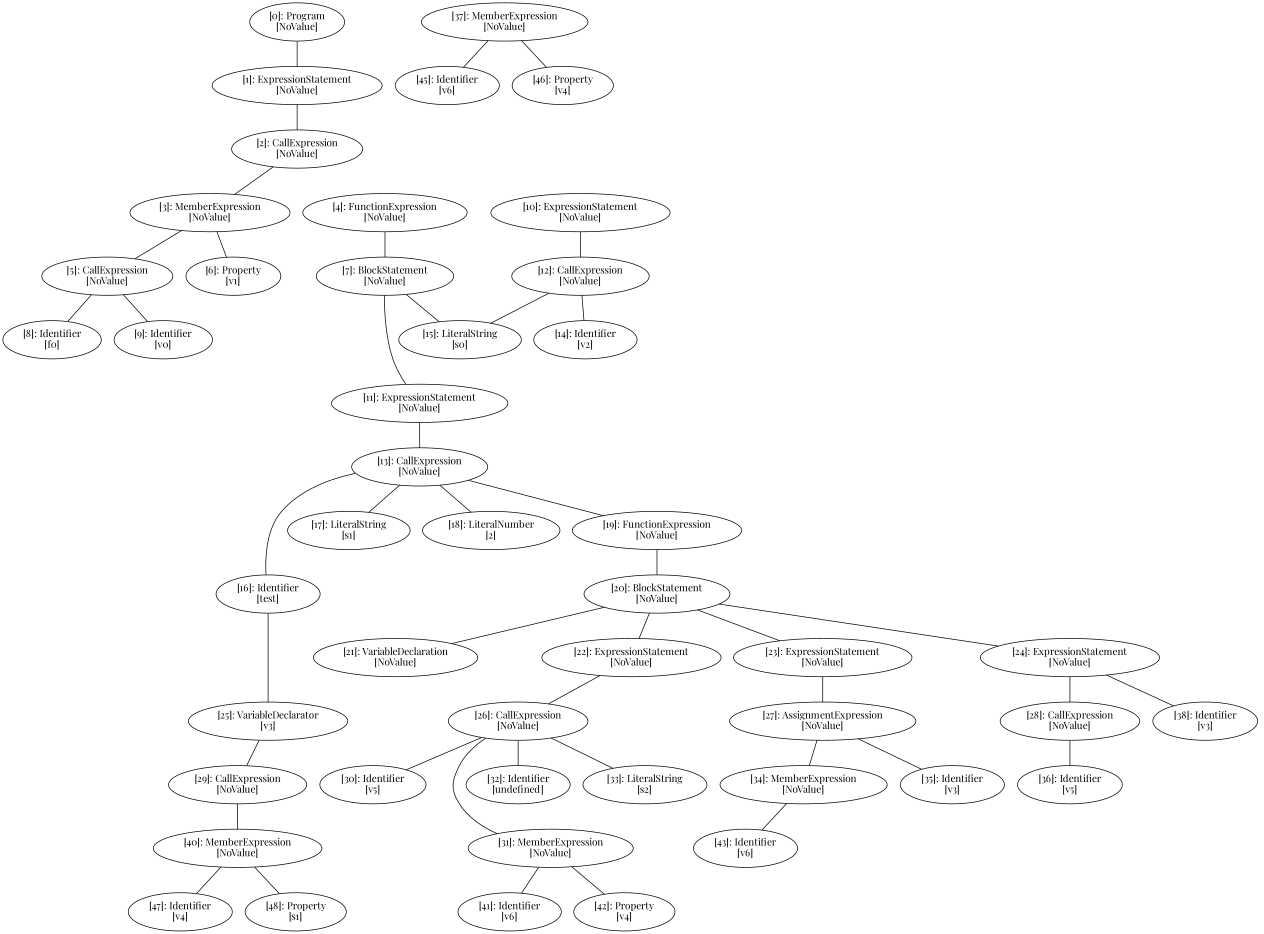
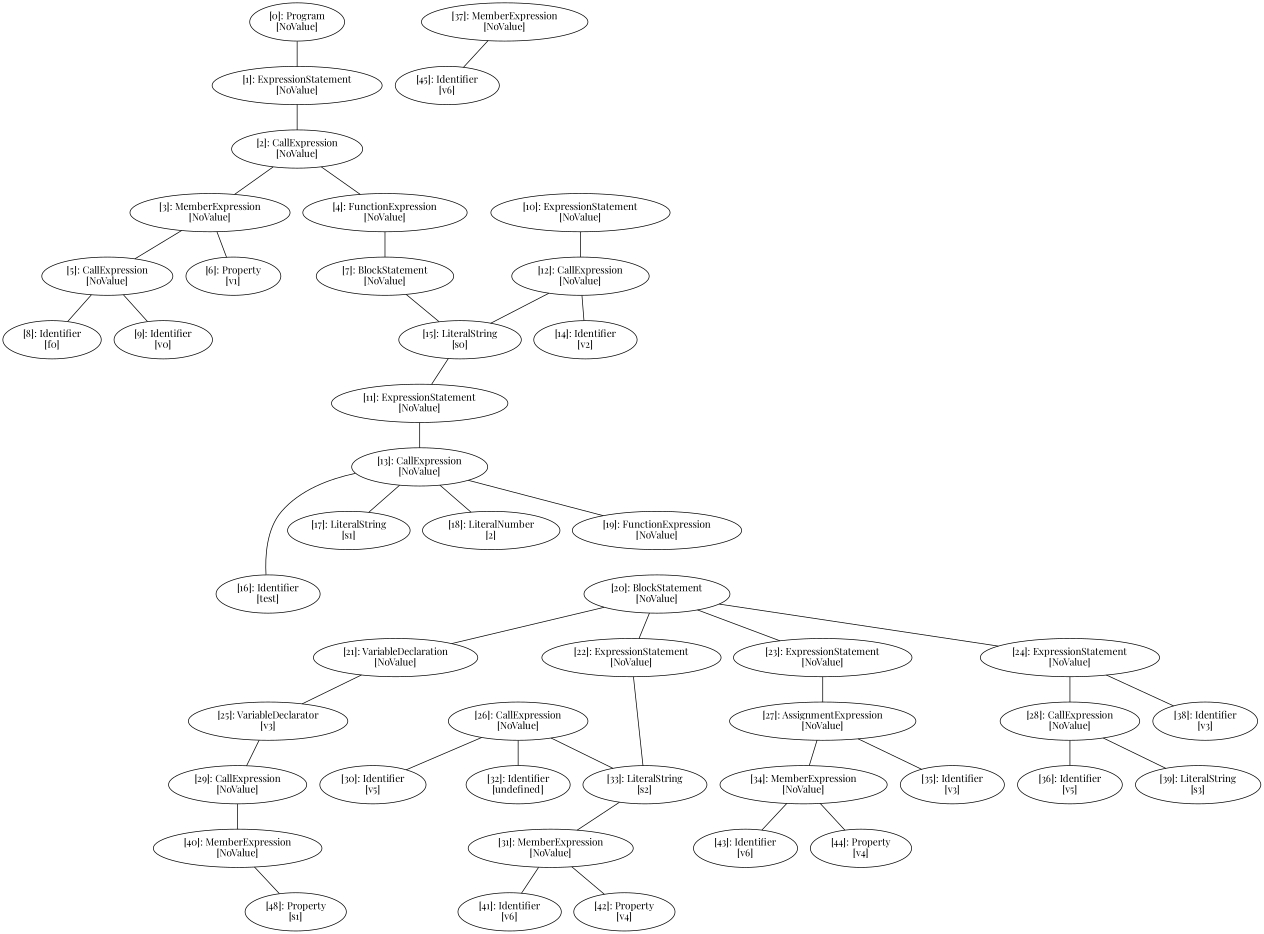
node "[46]: Property [v4]": removed
edge "[2]: CallExpression [NoValue]" -- "[4]: FunctionExpression [NoValue]": added
edge "[7]: BlockStatement [NoValue]" -- "[11]: ExpressionStatement [NoValue]": now "[15]: LiteralString [s0]" -- "[11]: ExpressionStatement [NoValue]"
edge "[19]: FunctionExpression [NoValue]" -- "[20]: BlockStatement [NoValue]": removed
edge "[16]: Identifier [test]" -- "[25]: VariableDeclarator [v3]": now "[21]: VariableDeclaration [NoValue]" -- "[25]: VariableDeclarator [v3]"
edge "[22]: ExpressionStatement [NoValue]" -- "[26]: CallExpression [NoValue]": now "[22]: ExpressionStatement [NoValue]" -- "[33]: LiteralString [s2]"
node "[39]: LiteralString [s3]": added
edge "[26]: CallExpression [NoValue]" -- "[31]: MemberExpression [NoValue]": now "[33]: LiteralString [s2]" -- "[31]: MemberExpression [NoValue]"
node "[44]: Property [v4]": added
node "[47]: Identifier [v4]": removed
